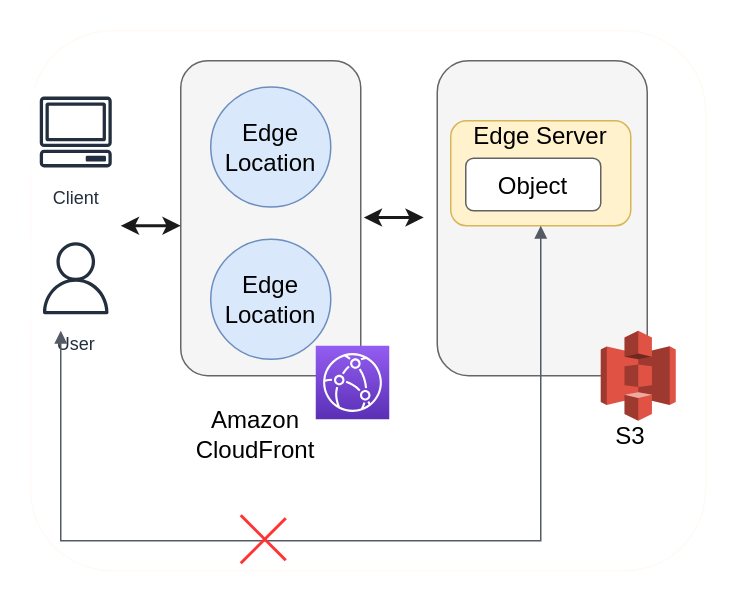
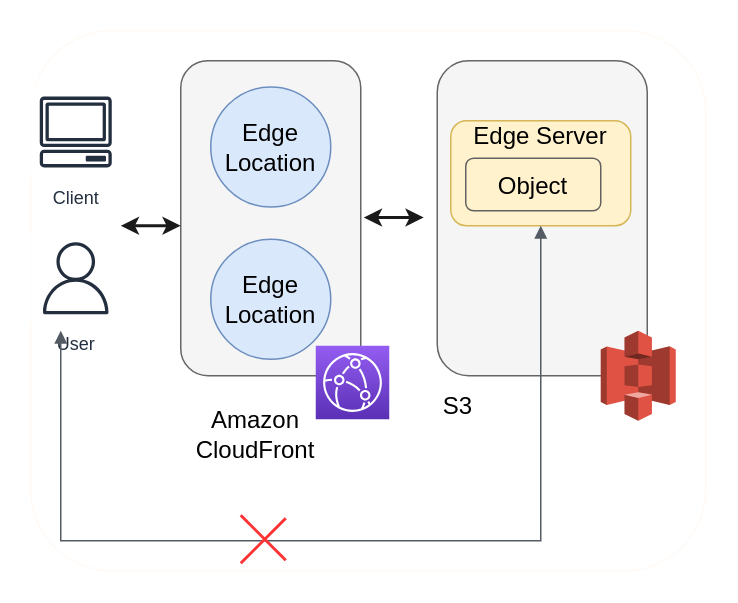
node "Object": fillcolor #ffffff -> #fff2cc
node "S3": moved (631, 436) -> (458, 406)
